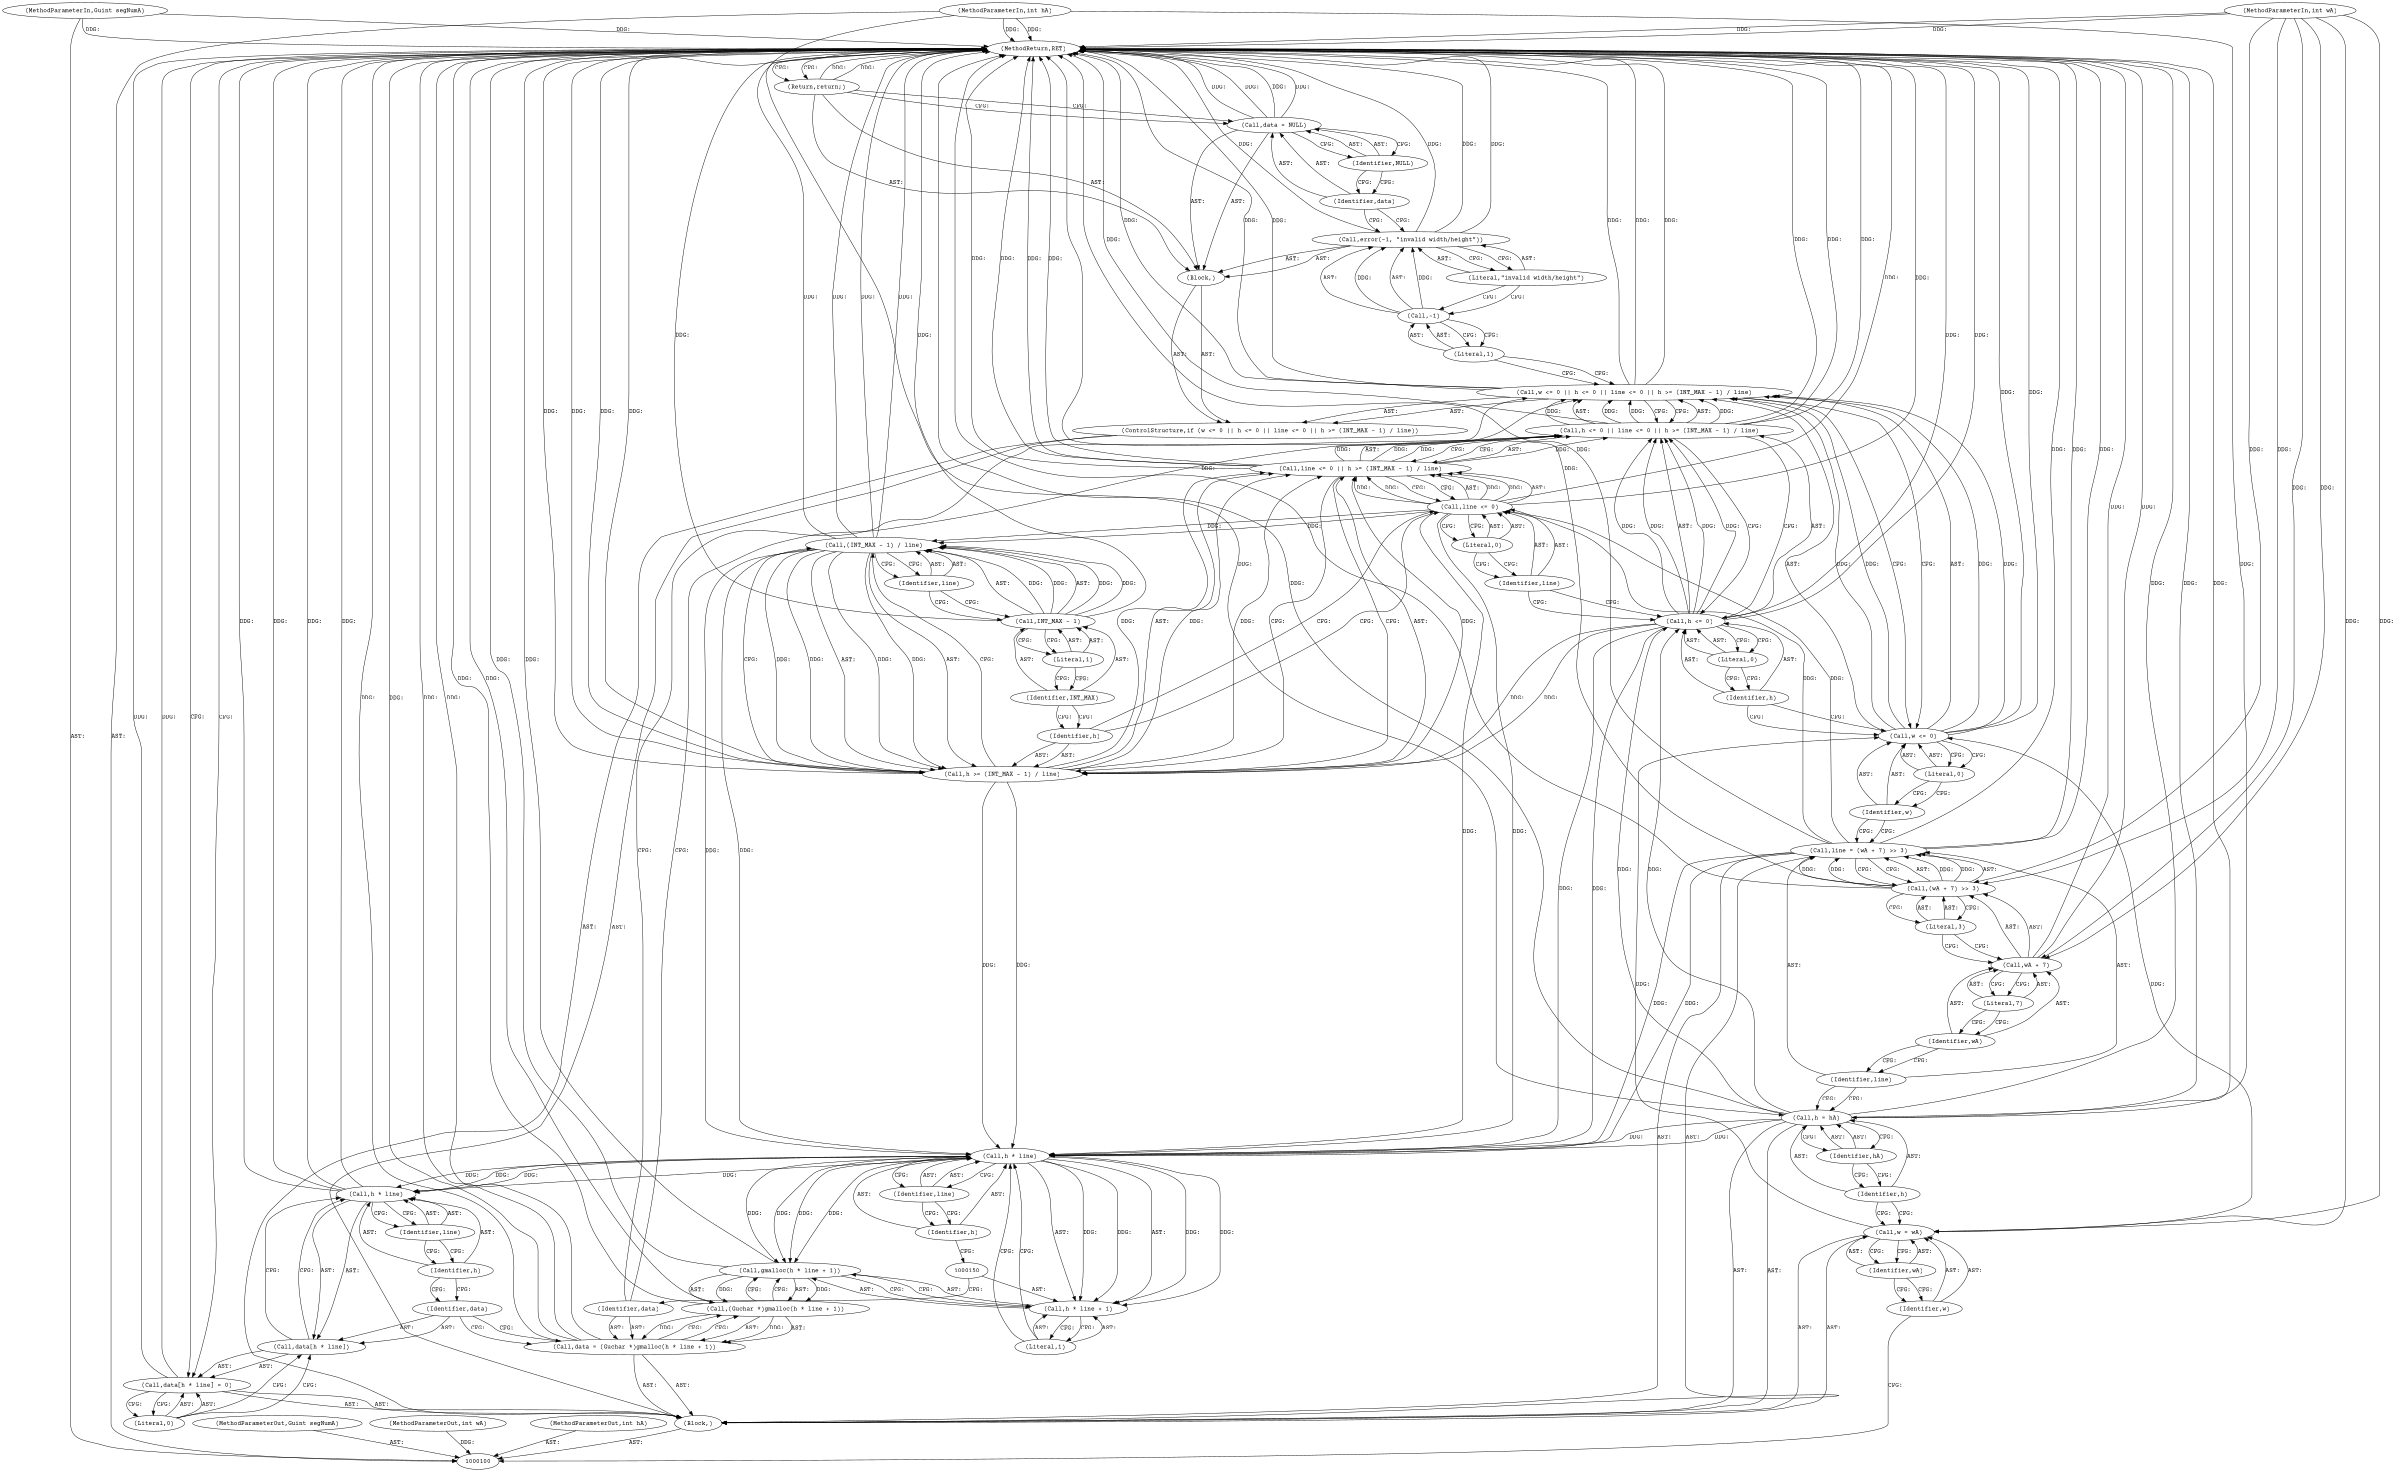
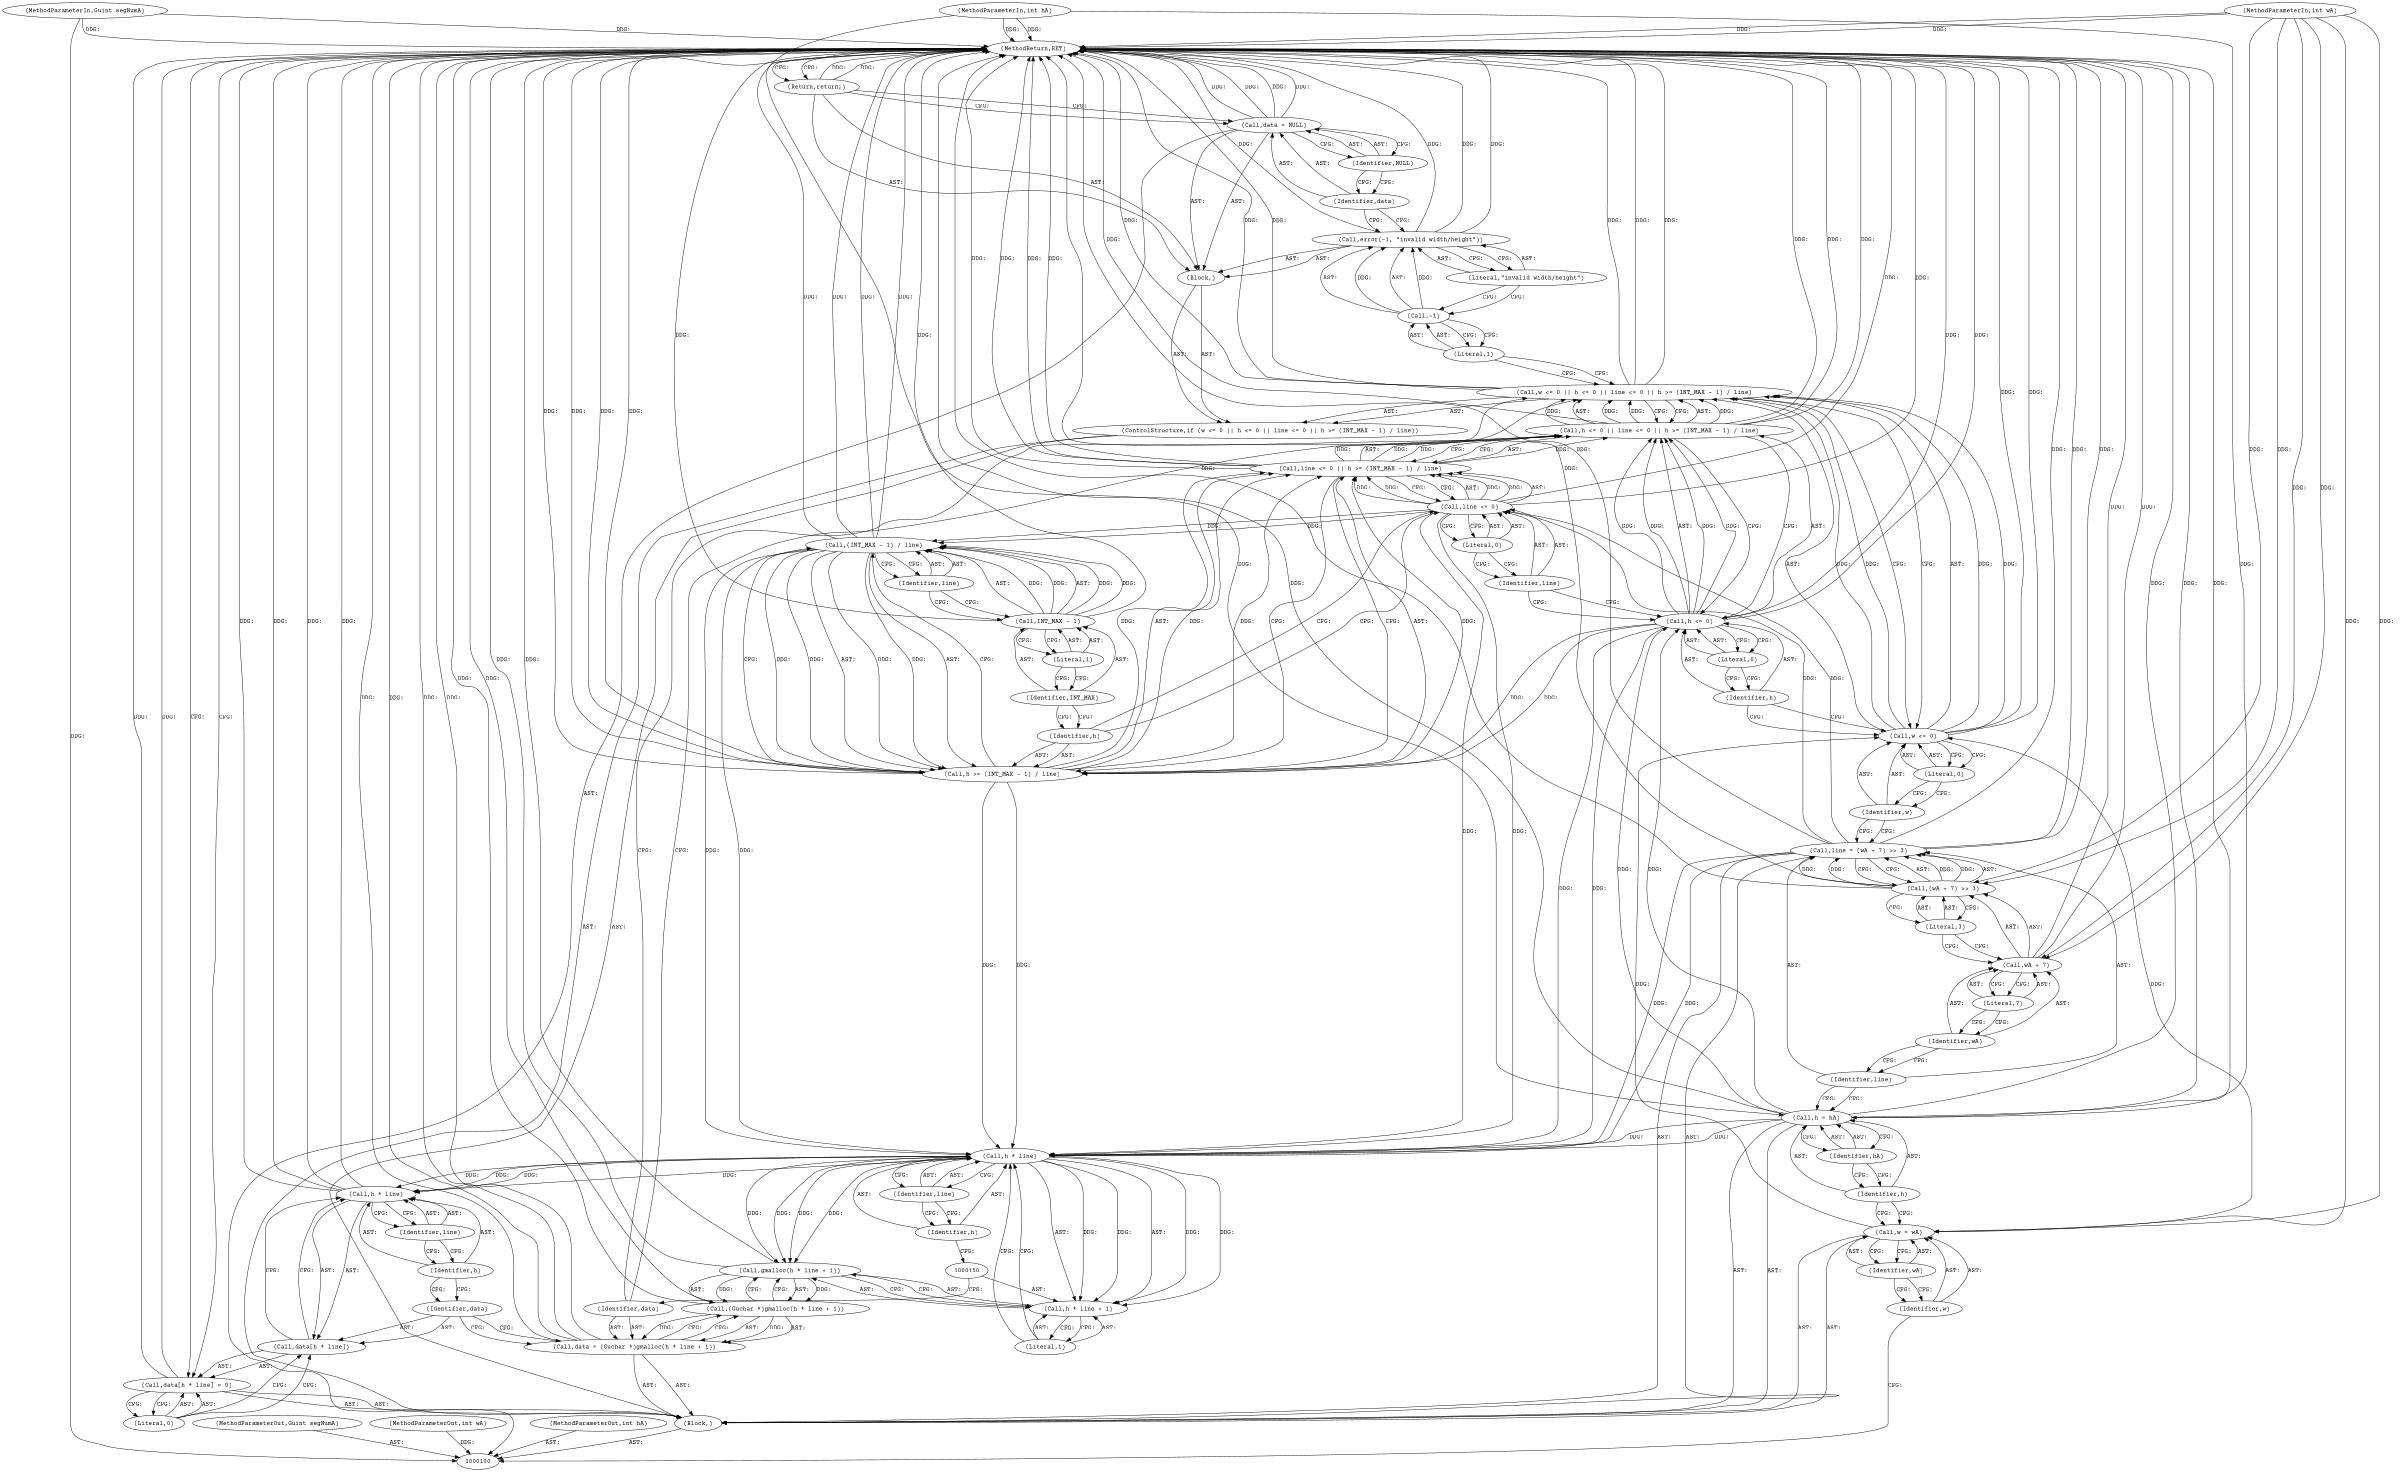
edge "(MethodParameterIn,int hA)" -> "1000100": now "(Call,data = NULL)" -> "1000100"
edge "(MethodParameterIn,Guint segNumA)" -> "1000100": label "AST: " -> "DDG: "
